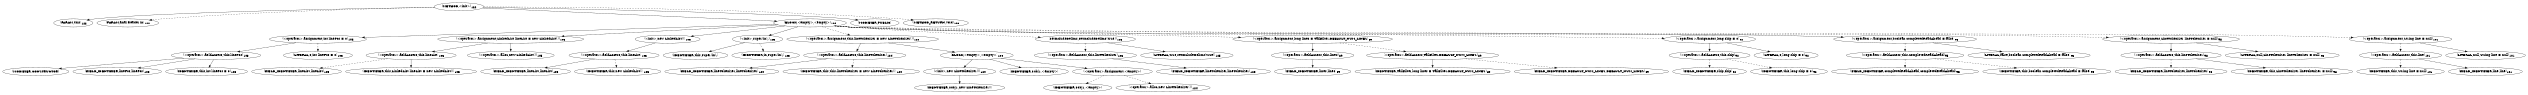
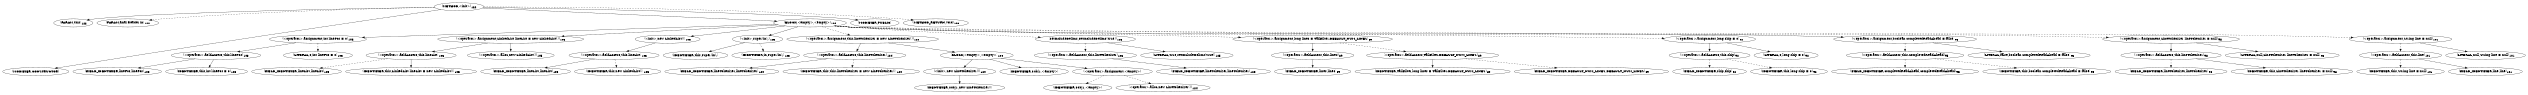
edge "(<operator>.fieldAccess,this.linePos)" -> "(MODIFIER,CONSTRUCTOR)": now "(METHOD,<init>)" -> "(MODIFIER,CONSTRUCTOR)"
